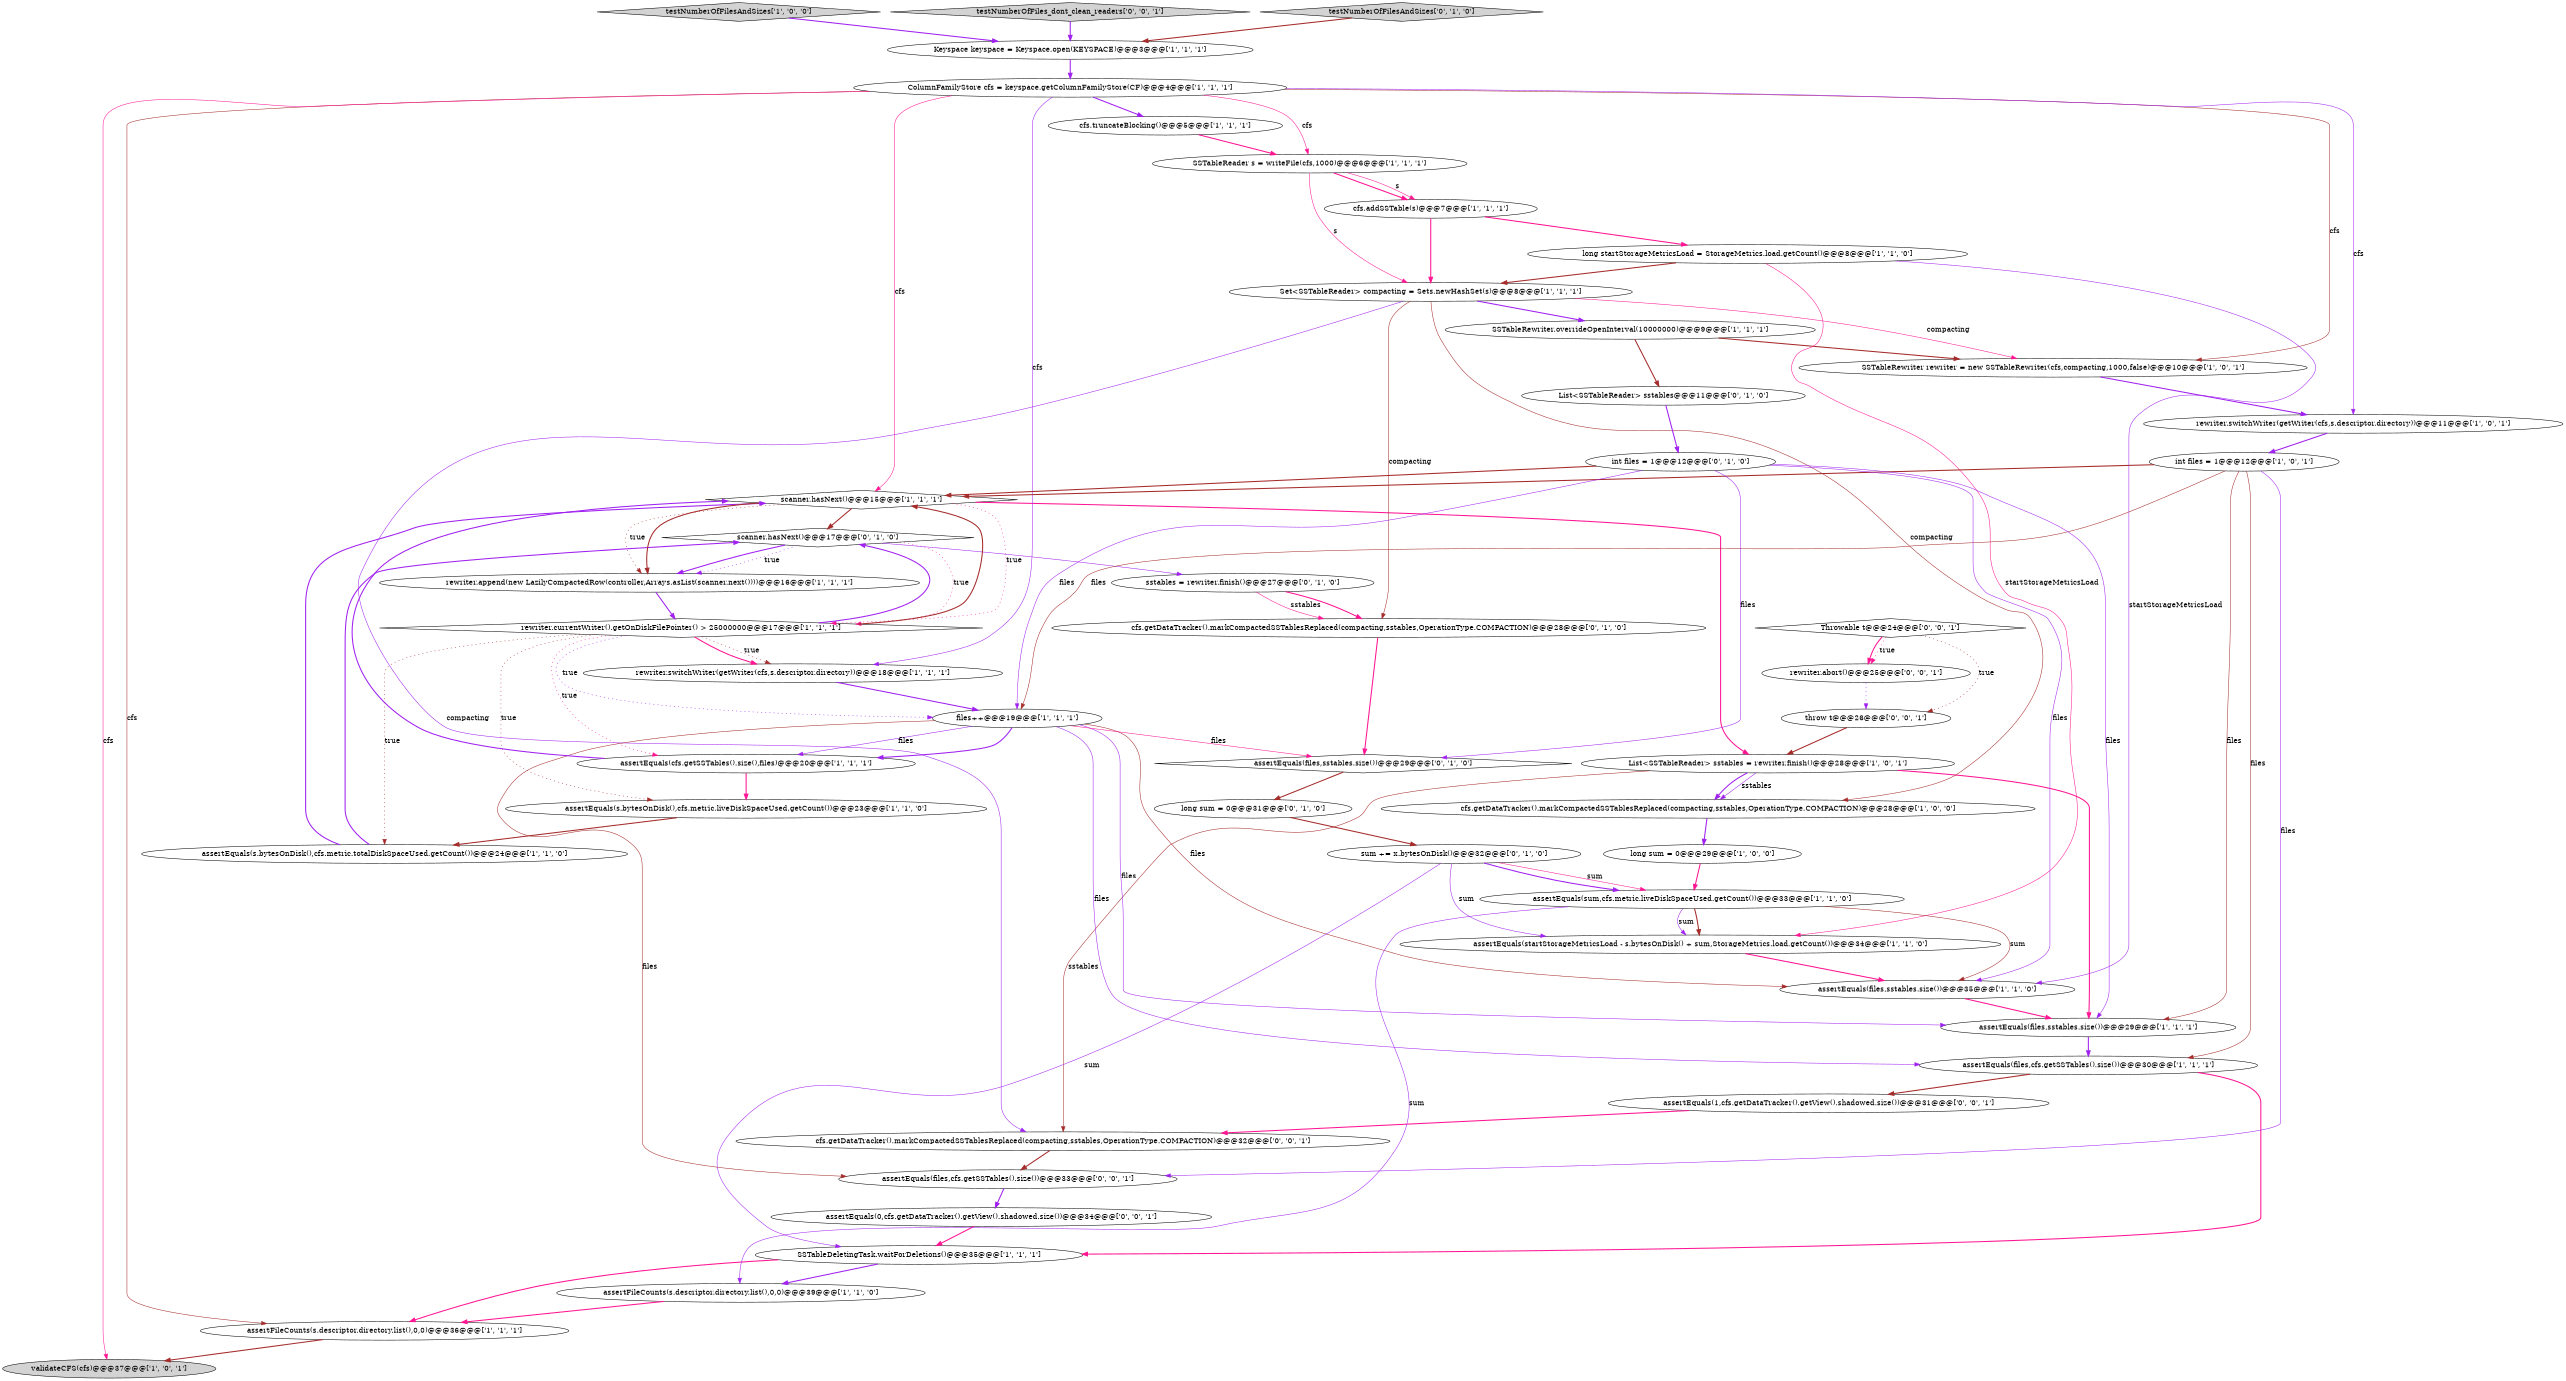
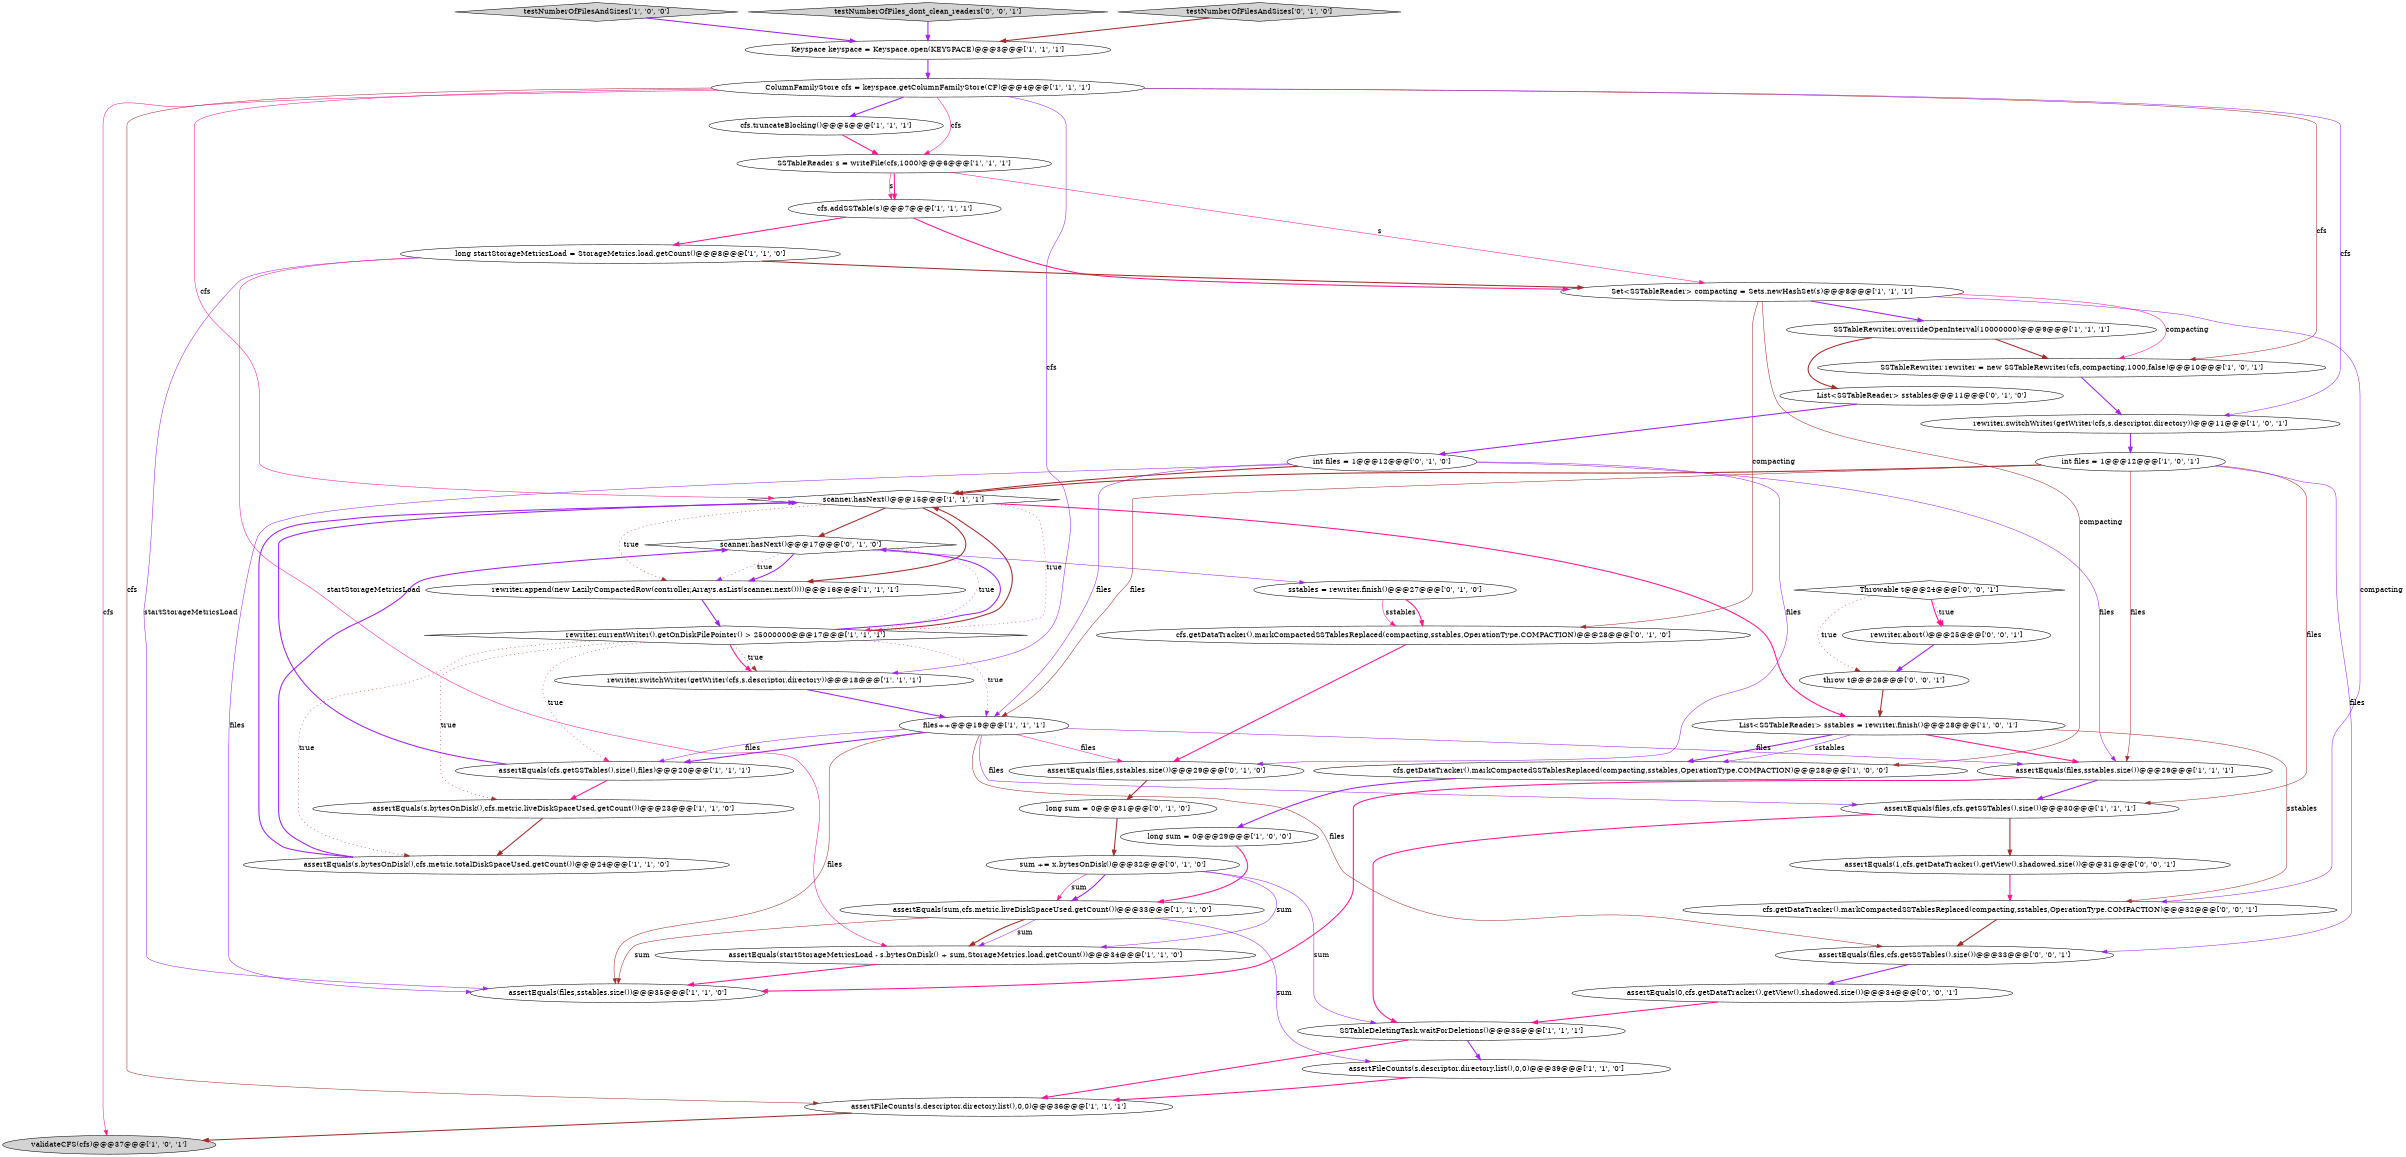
edge "rewriter.abort()@@@25@@@['0', '0', '1']" -> "throw t@@@26@@@['0', '0', '1']": style dotted -> bold
node "assertEquals(files,sstables.size())@@@29@@@['0', '1', '0']": shape diamond -> ellipse
edge "assertEquals(files,sstables.size())@@@35@@@['1', '1', '0']" -> "assertEquals(files,sstables.size())@@@29@@@['1', '1', '1']": reversed
